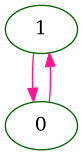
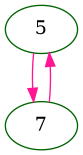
node "1": label "1" -> "5"
node "0": label "0" -> "7"
